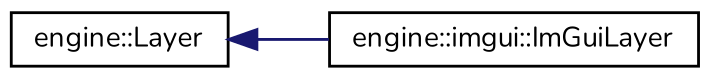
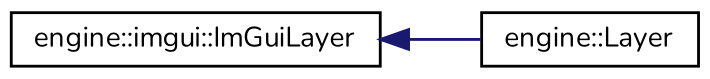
edge "engine::imgui::ImGuiLayer" -> "engine::Layer": reversed
